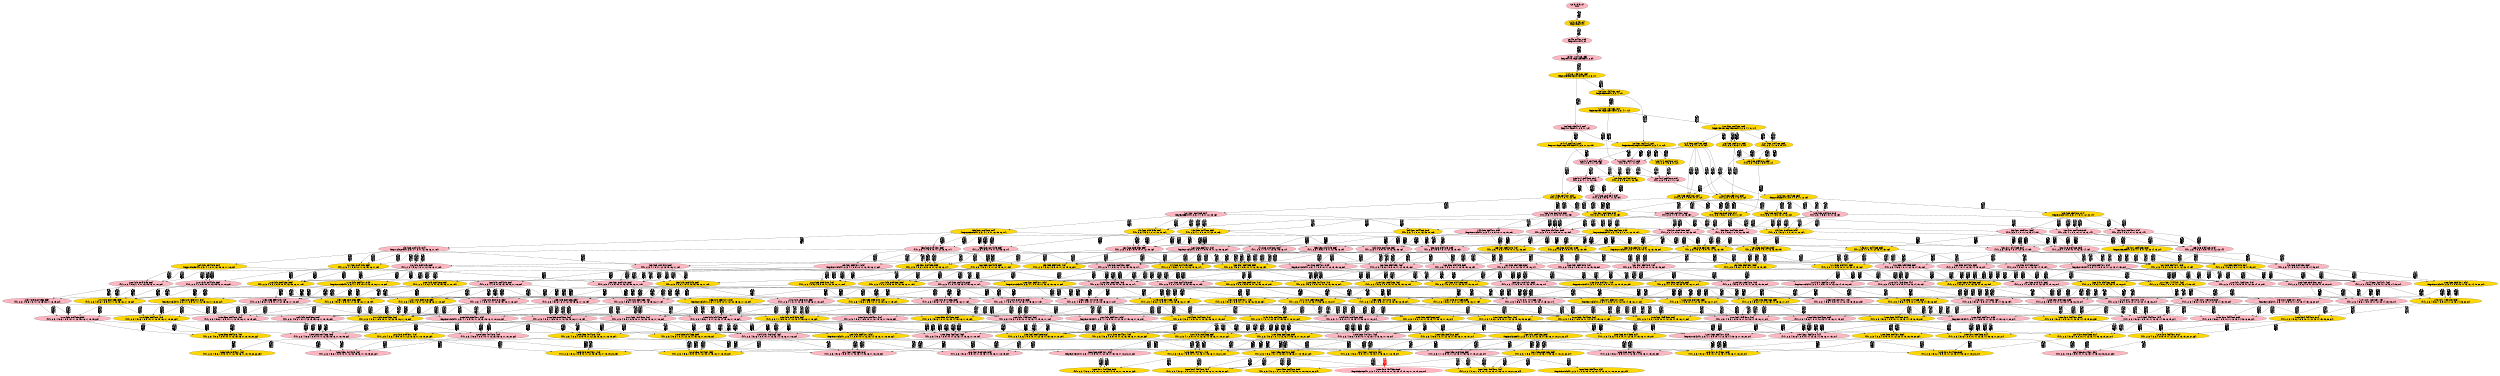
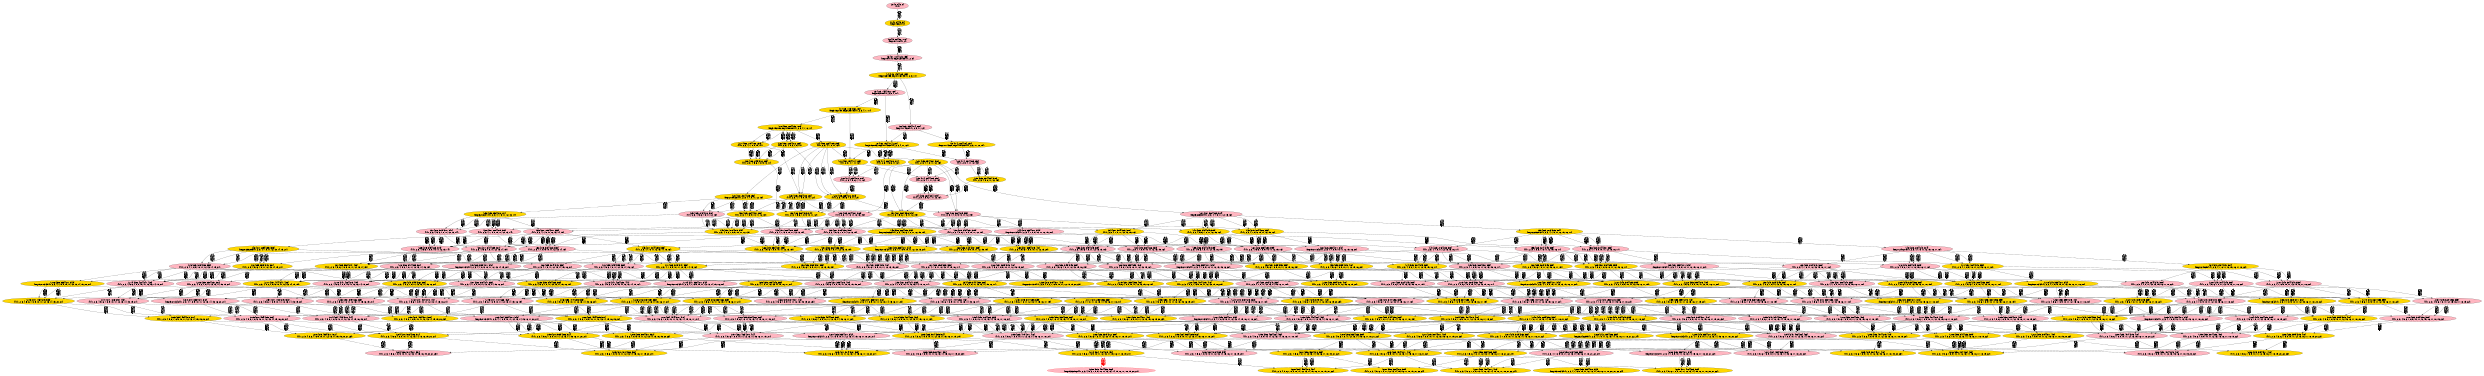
node "S5: [123, 143] [152, 180] {T0J3:152-180}{1, 2, 3, 4, 11}": fillcolor gold -> lightpink
node "S11: [152, 194] [174, 223] {}{1, 2, 3, 4, 7, 11, 12}": fillcolor lightpink -> gold
edge "S15: [174, 234] [203, 257] {}{1, 2, 3, 4, 7, 11, 12, 15}" -> "S21: [185, 257] [207, 300] {}{1, 2, 3, 4, 7, 8, 11, 12, 15}": reversed
